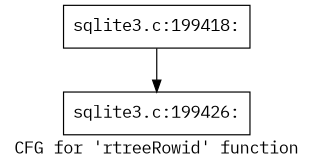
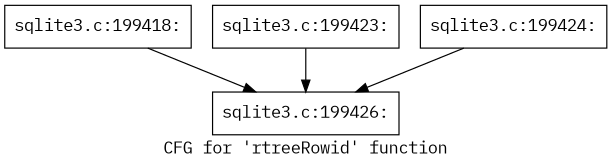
node "sqlite3.c:199423:": added
node "sqlite3.c:199424:": added
